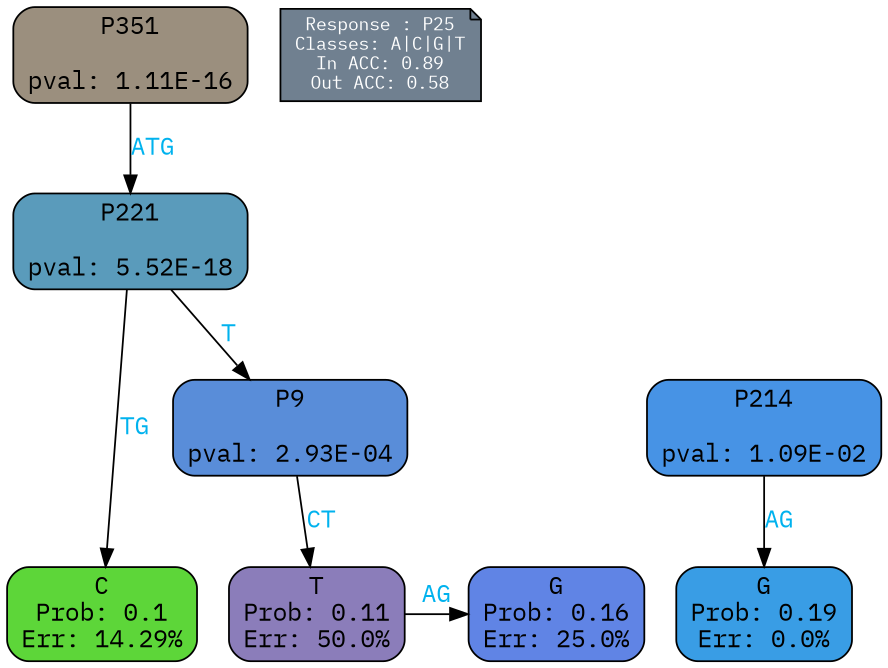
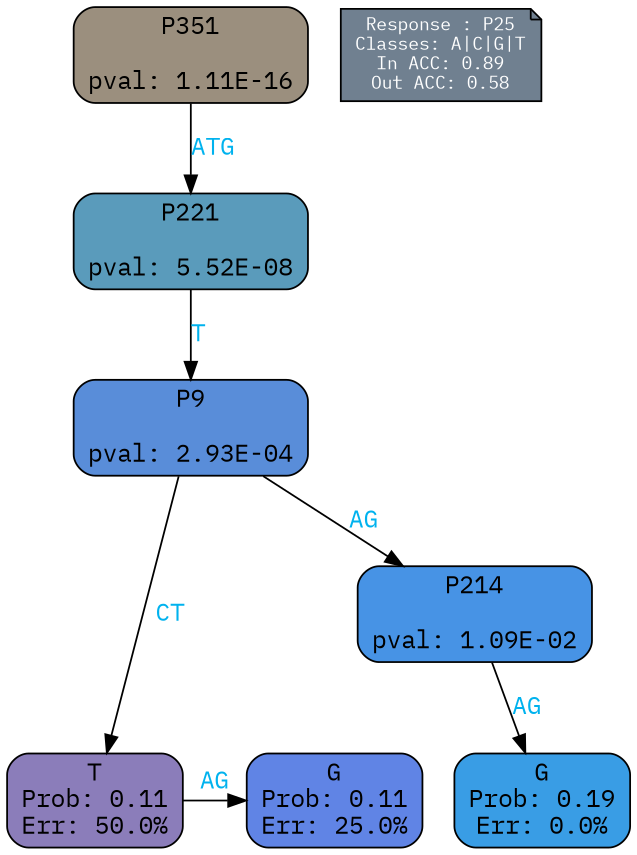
node "P221 pval: 5.52E-18": label "P221 pval: 5.52E-18" -> "P221 pval: 5.52E-08"
edge "P9 pval: 2.93E-04" -> "P214 pval: 1.09E-02": added, label "AG"
node "C Prob: 0.1 Err: 14.29%": removed
node "G Prob: 0.16 Err: 25.0%": label "G Prob: 0.16 Err: 25.0%" -> "G Prob: 0.11 Err: 25.0%"
